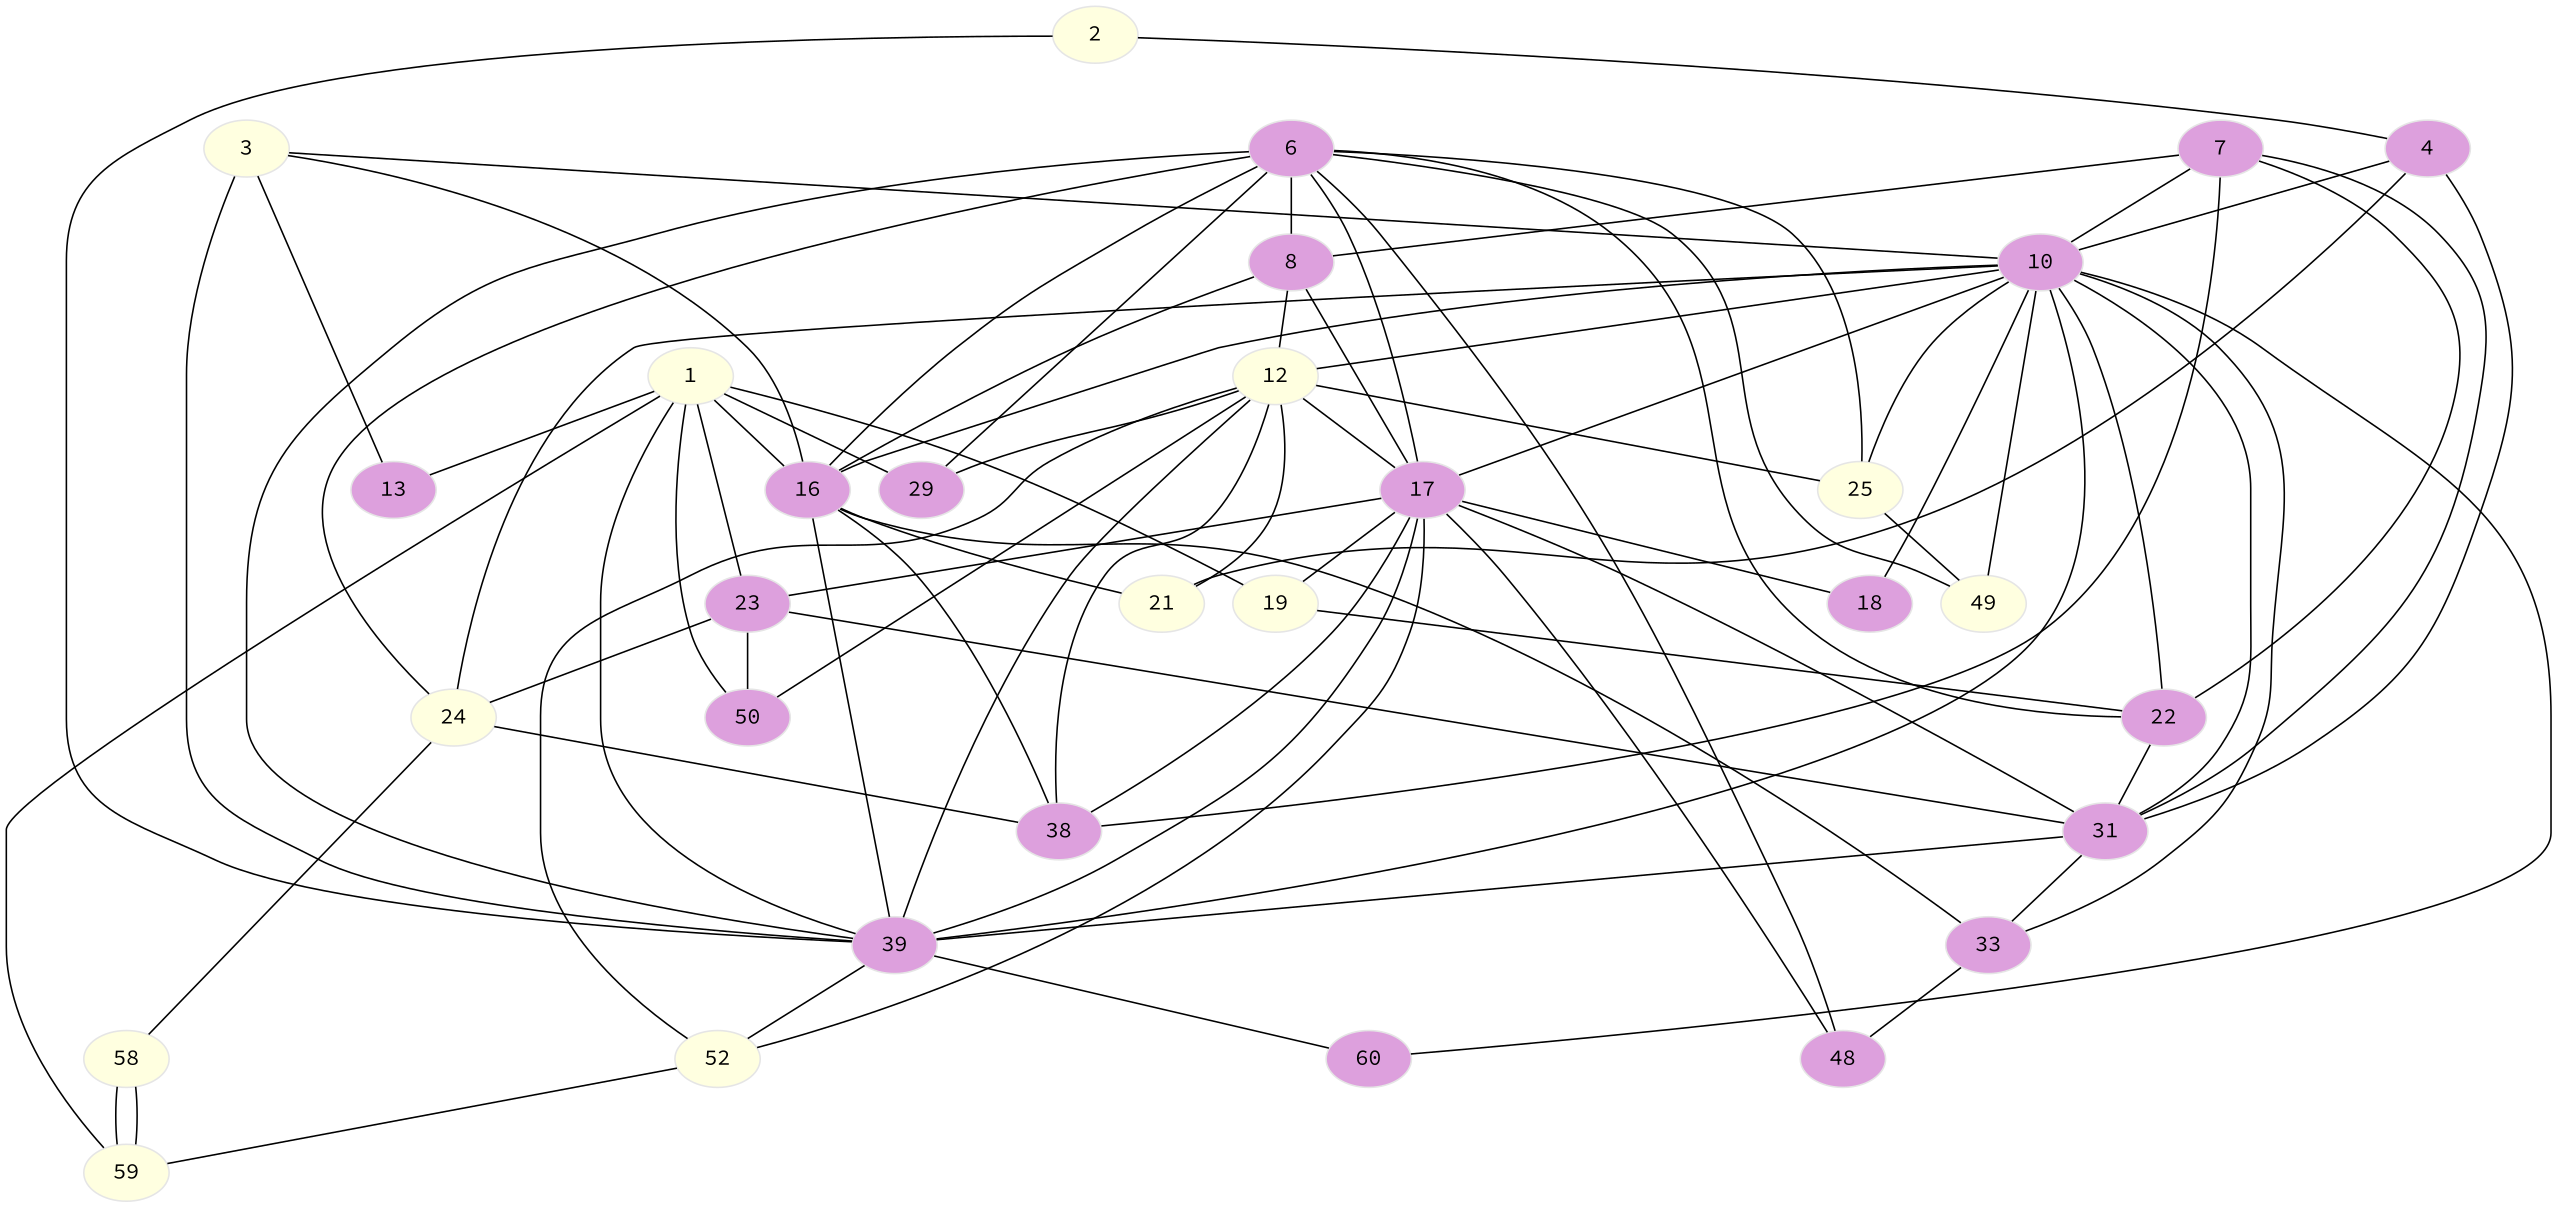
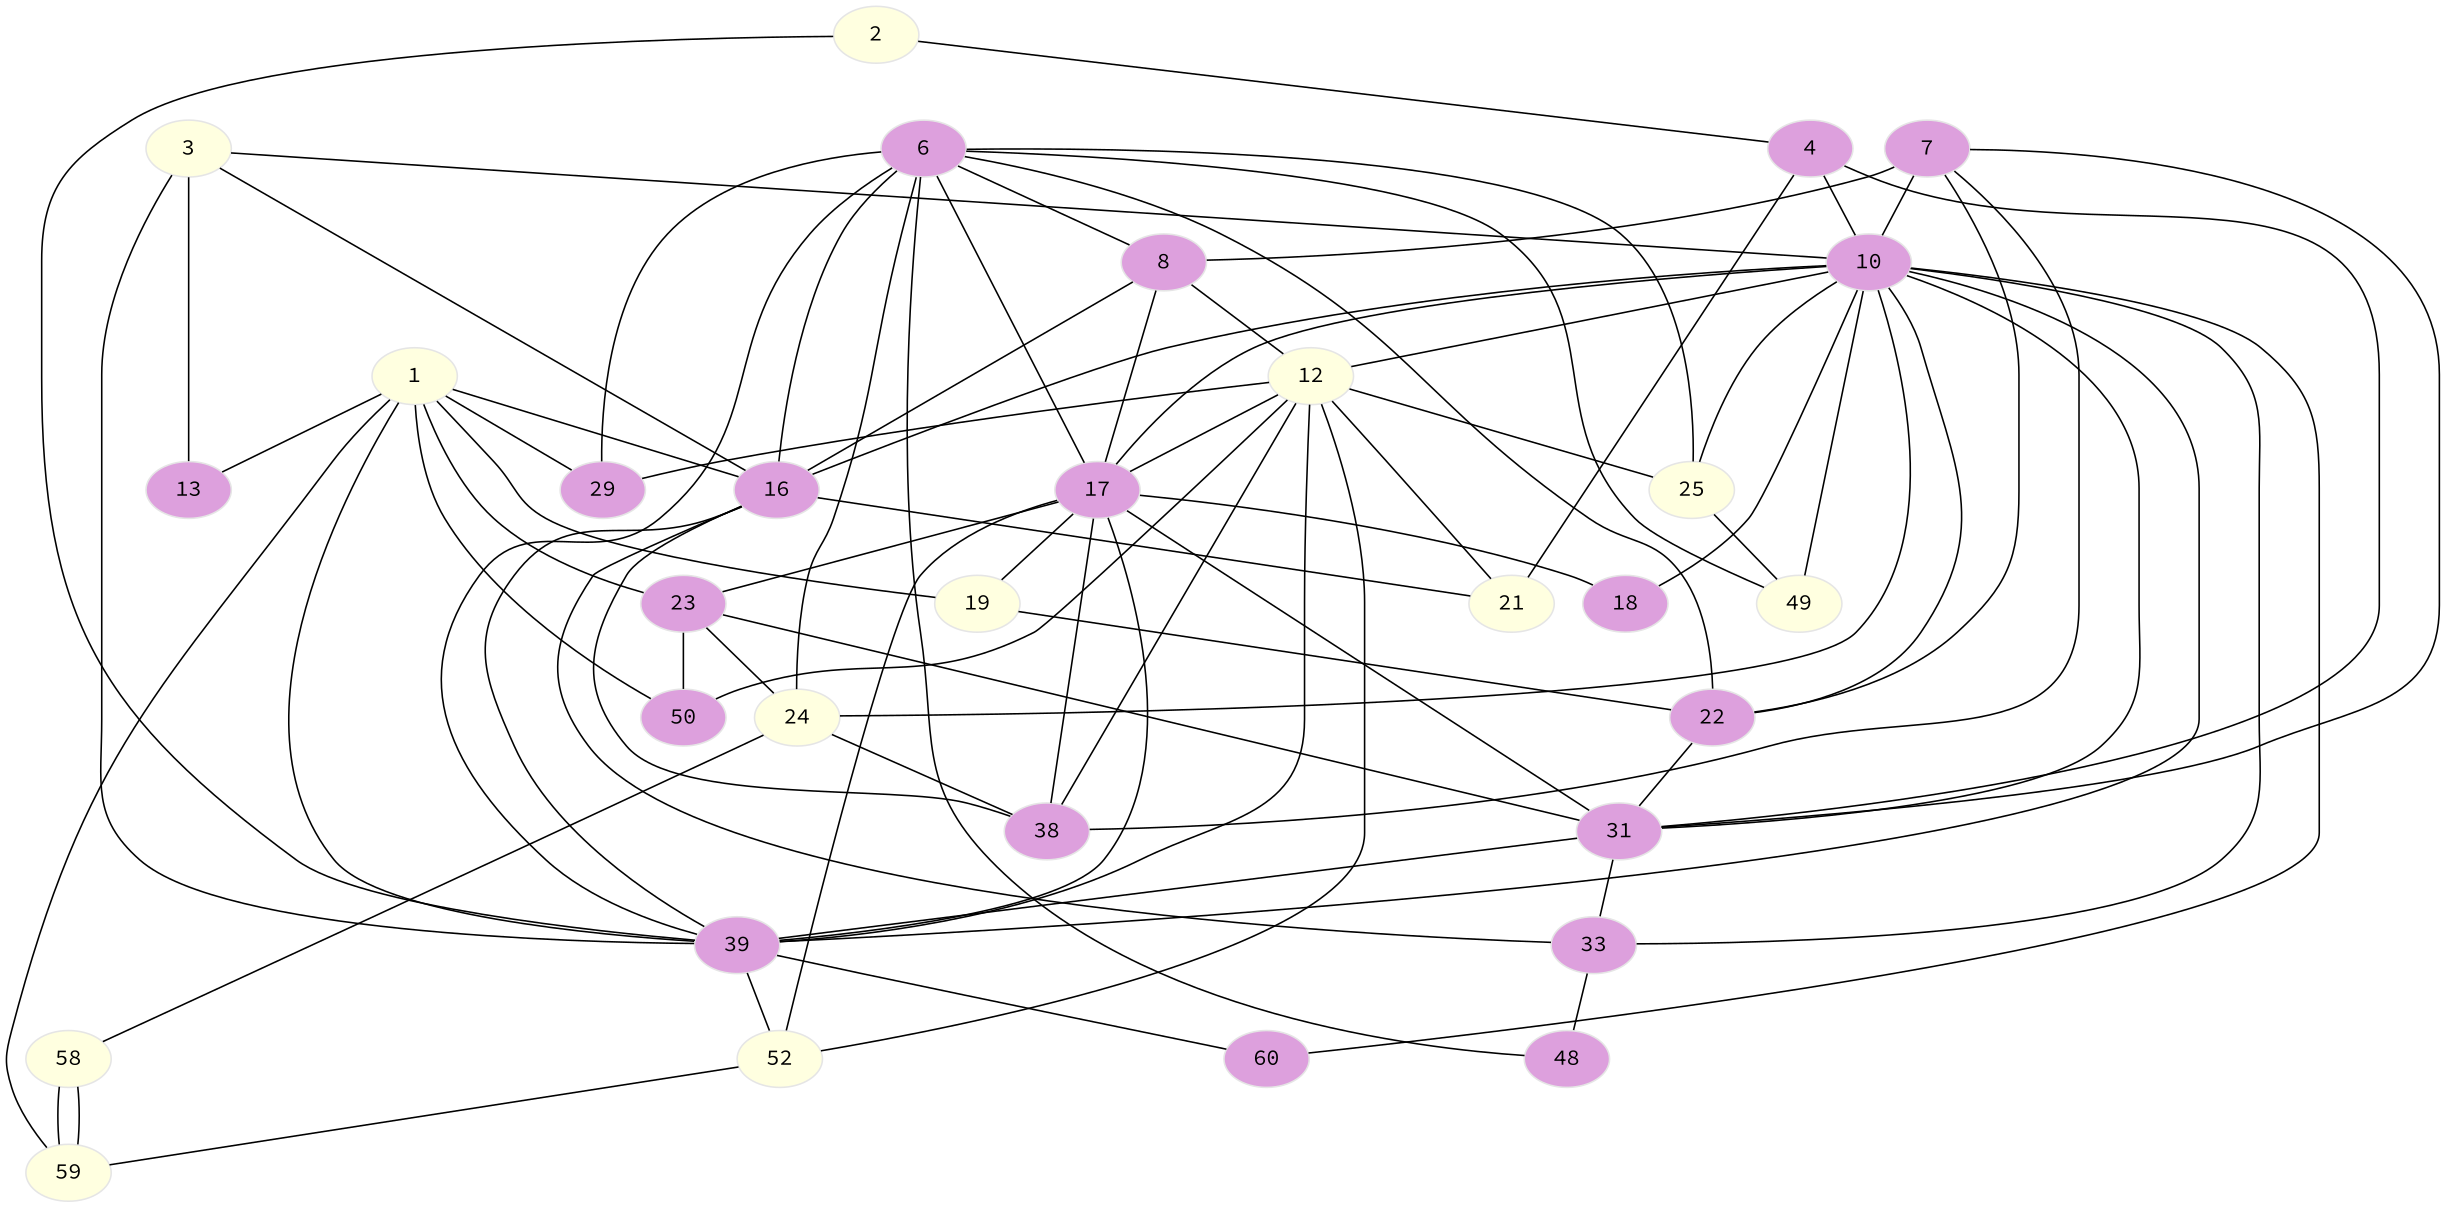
edge "17" -- "48": removed
